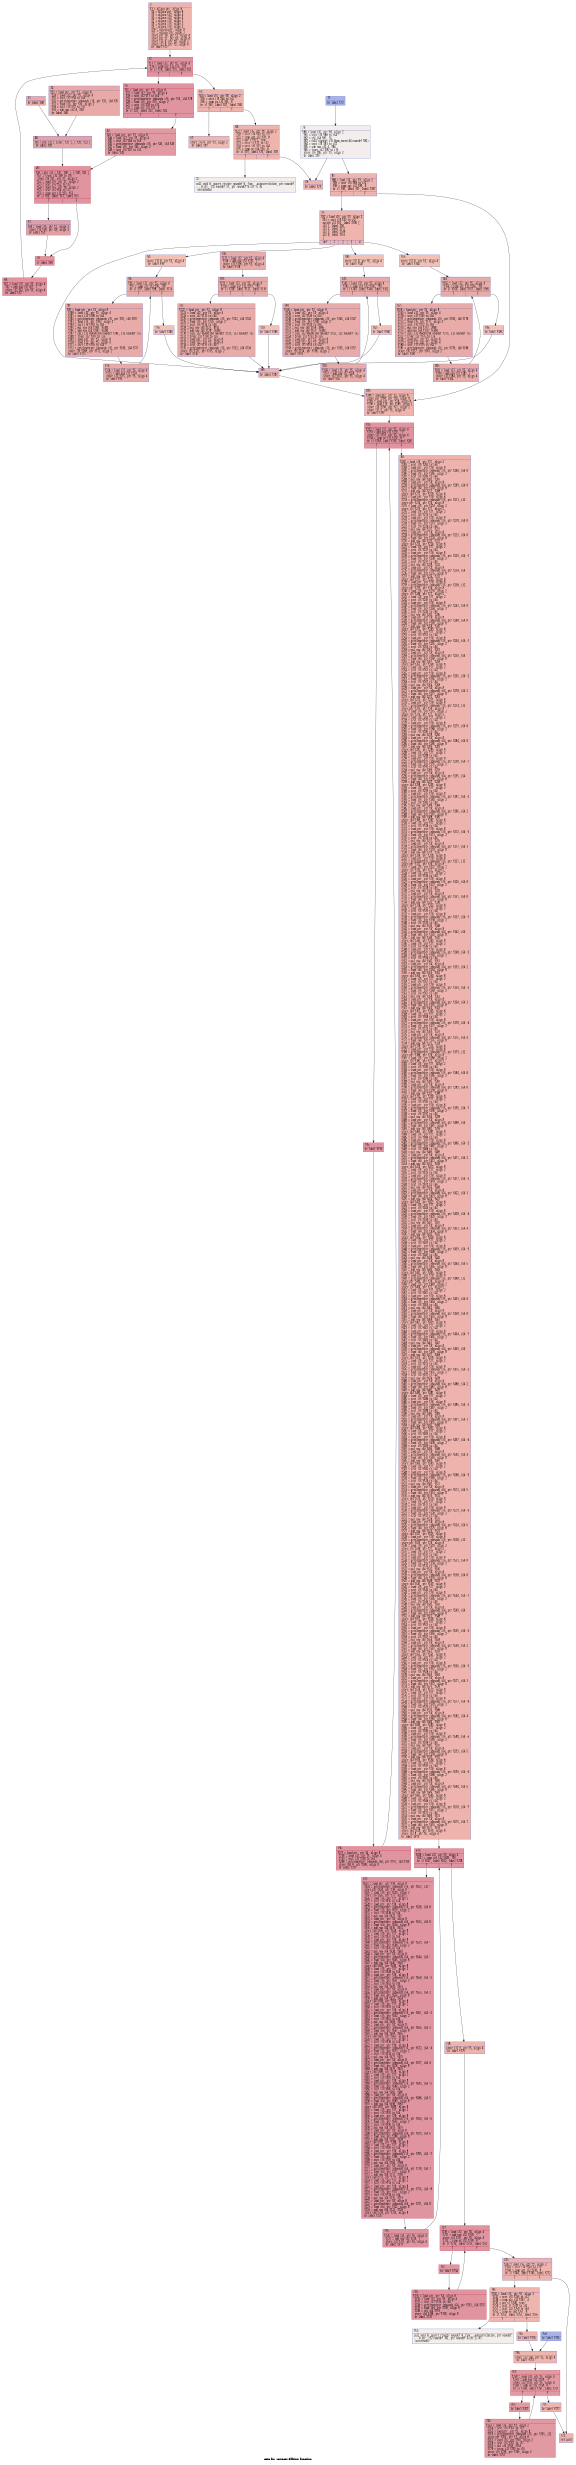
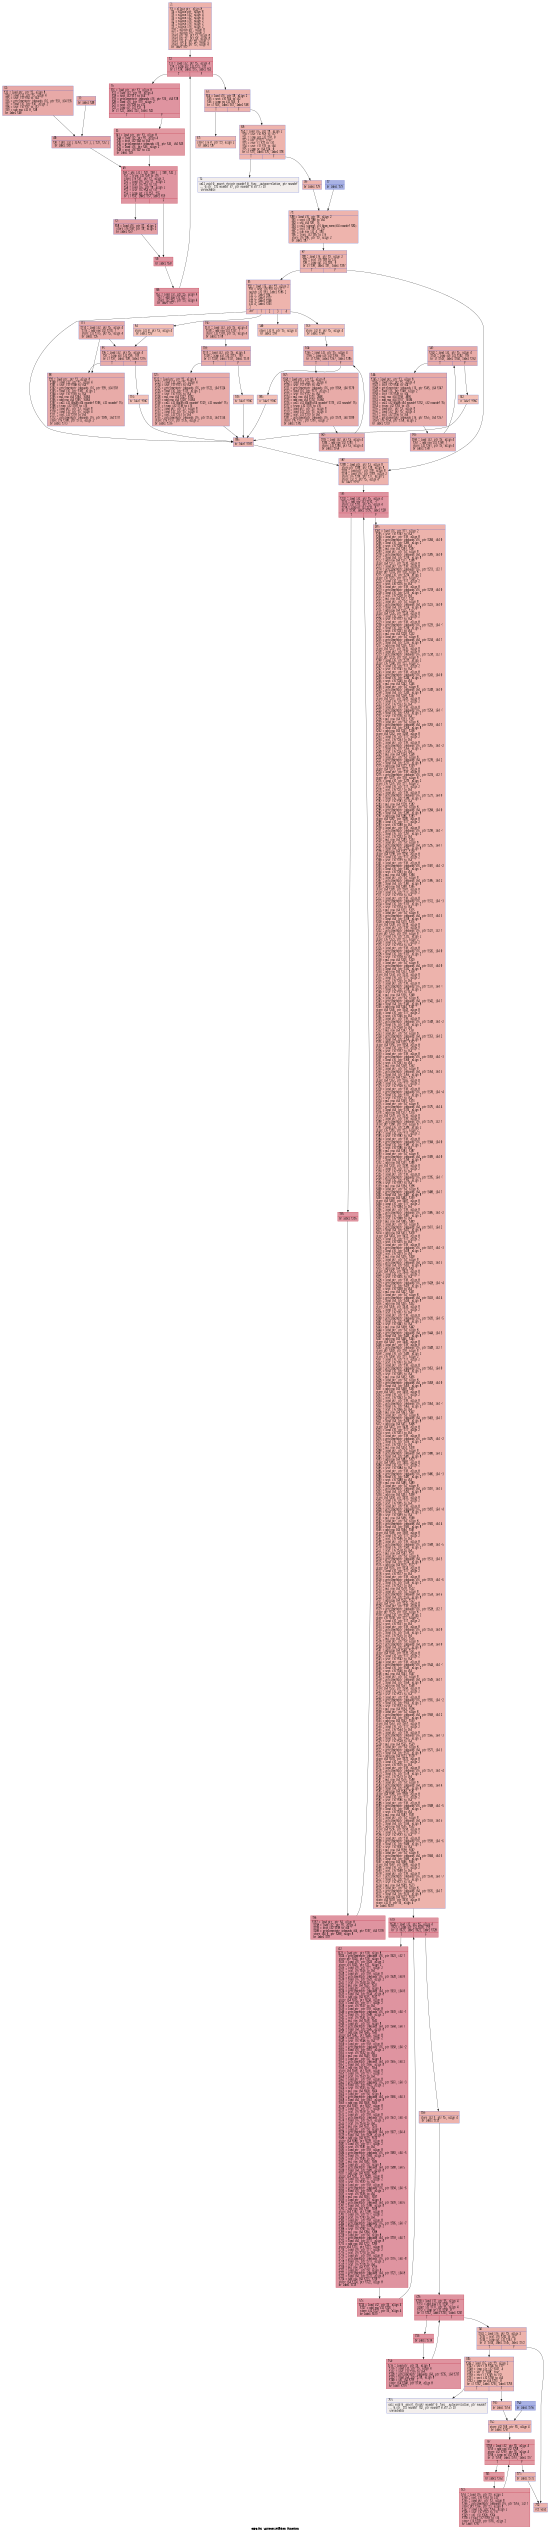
node "79:": fillcolor #e3d9d370 -> #d8564670
edge "79:" -> "78:": reversed
edge "140:" -> "141:": removed
edge "98:" -> "113:": reversed
